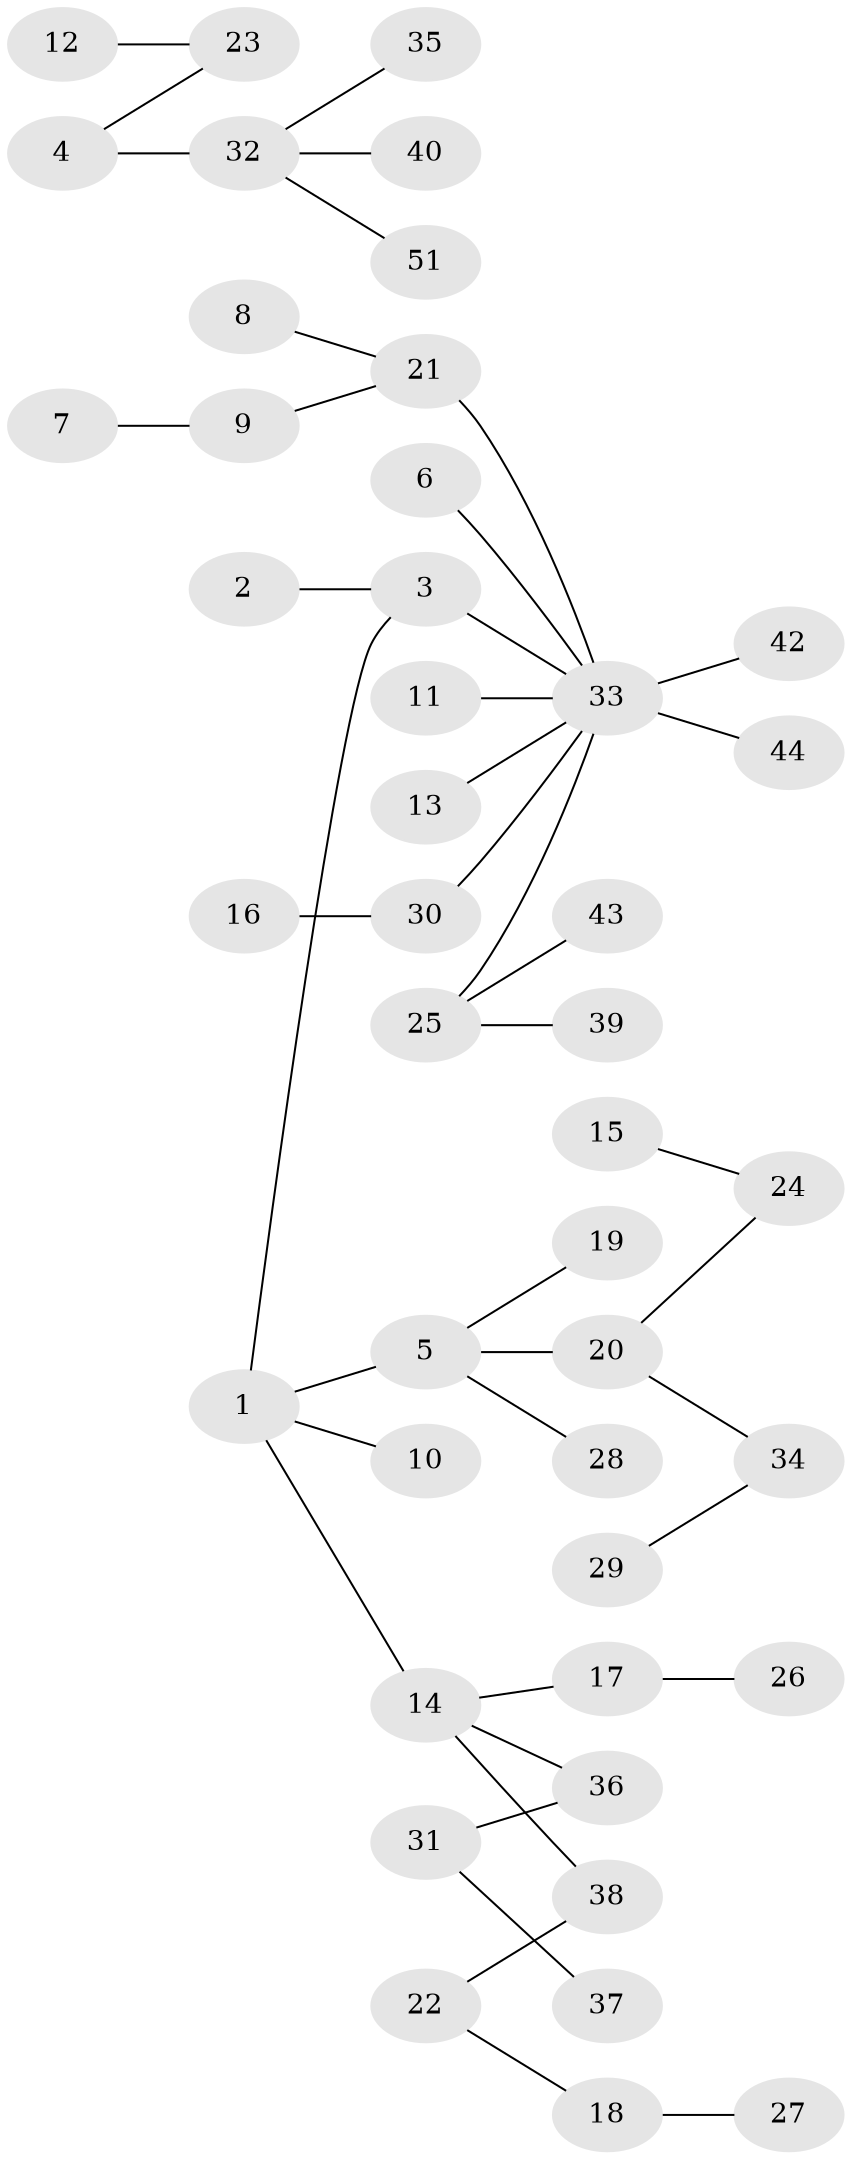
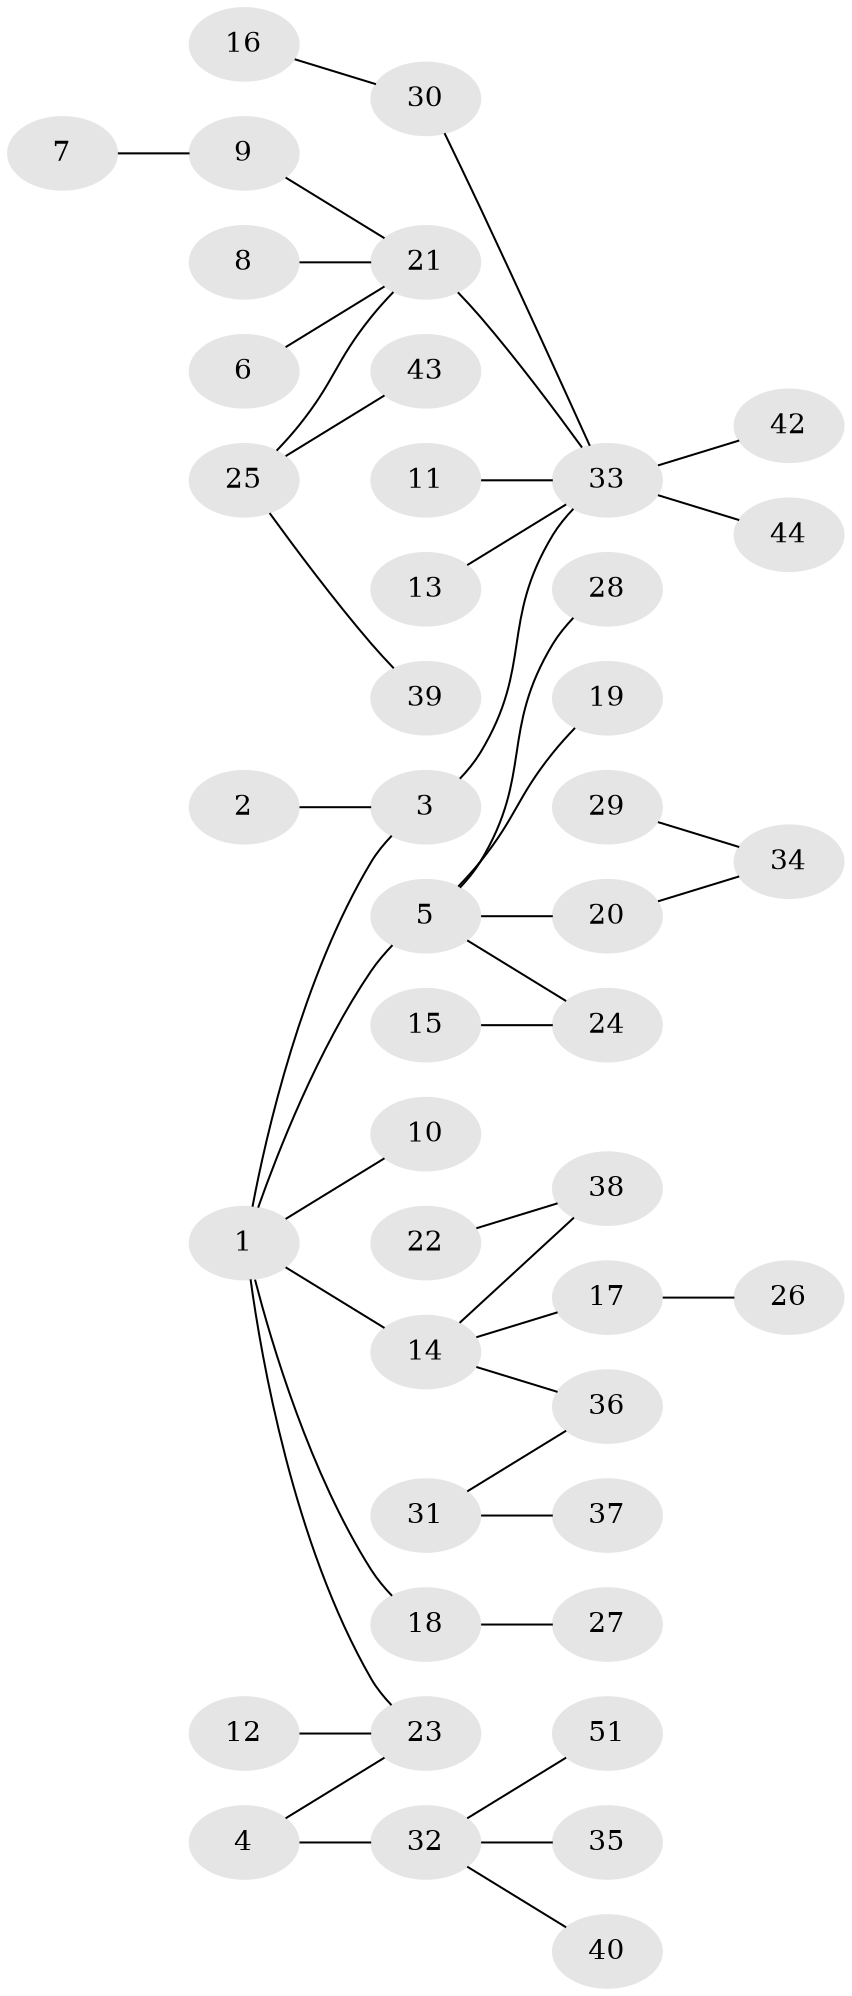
edge "6" -- "33": now "6" -- "21"
edge "33" -- "25": now "21" -- "25"
edge "24" -- "20": now "24" -- "5"
edge "1" -- "23": added
edge "22" -- "18": now "1" -- "18"
